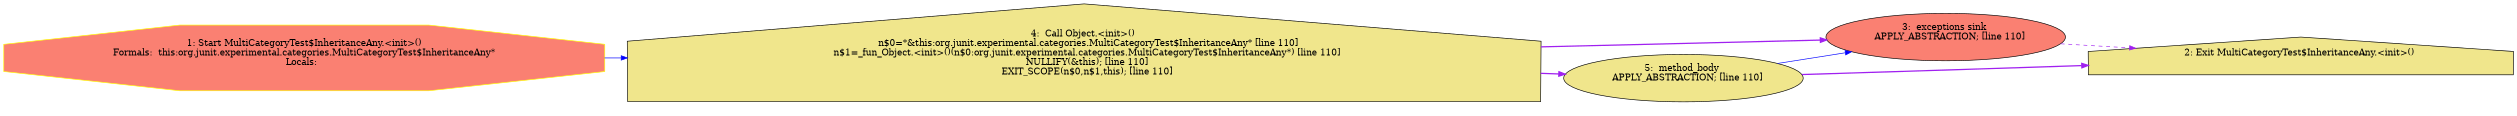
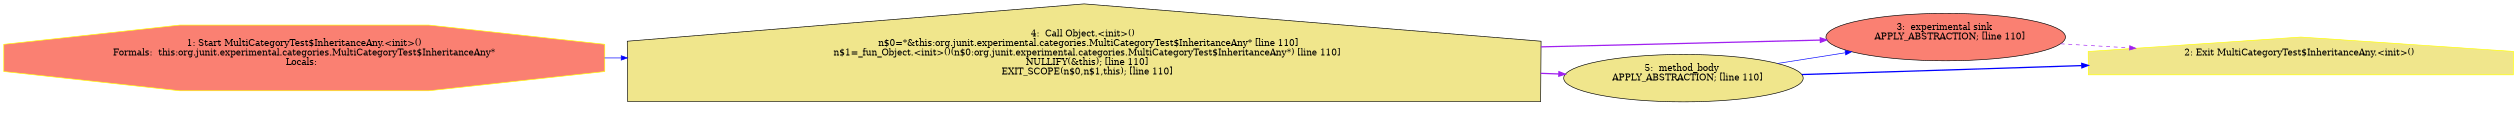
node "3:  exceptions sink APPLY_ABSTRACTION; [line 110]": label "3:  exceptions sink APPLY_ABSTRACTION; [line 110]" -> "3:  experimental sink APPLY_ABSTRACTION; [line 110]"
node "2: Exit MultiCategoryTest$InheritanceAny.<init>()": color black -> yellow
edge "5:  method_body APPLY_ABSTRACTION; [line 110]" -> "2: Exit MultiCategoryTest$InheritanceAny.<init>()": color purple -> blue
